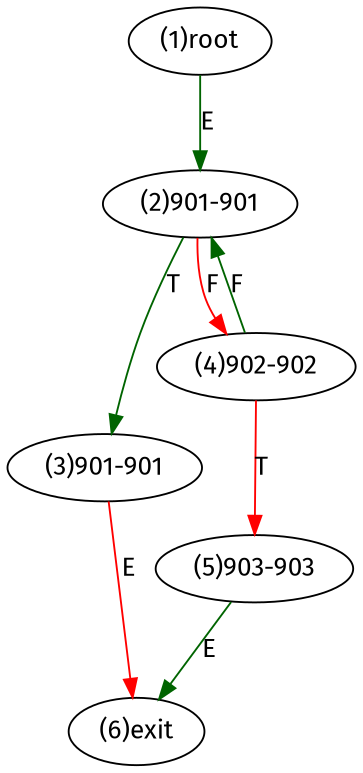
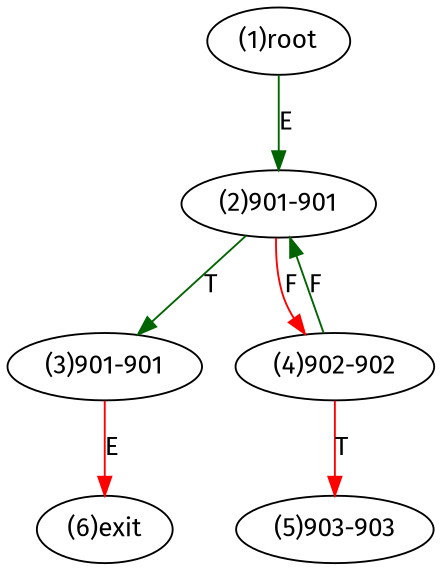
edge "(5)903-903" -> "(6)exit": removed, label "E"
